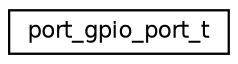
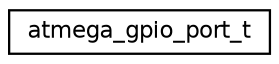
node "port_gpio_port_t": label "port_gpio_port_t" -> "atmega_gpio_port_t"
